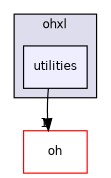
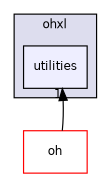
edge "utilities" -> "oh": reversed
